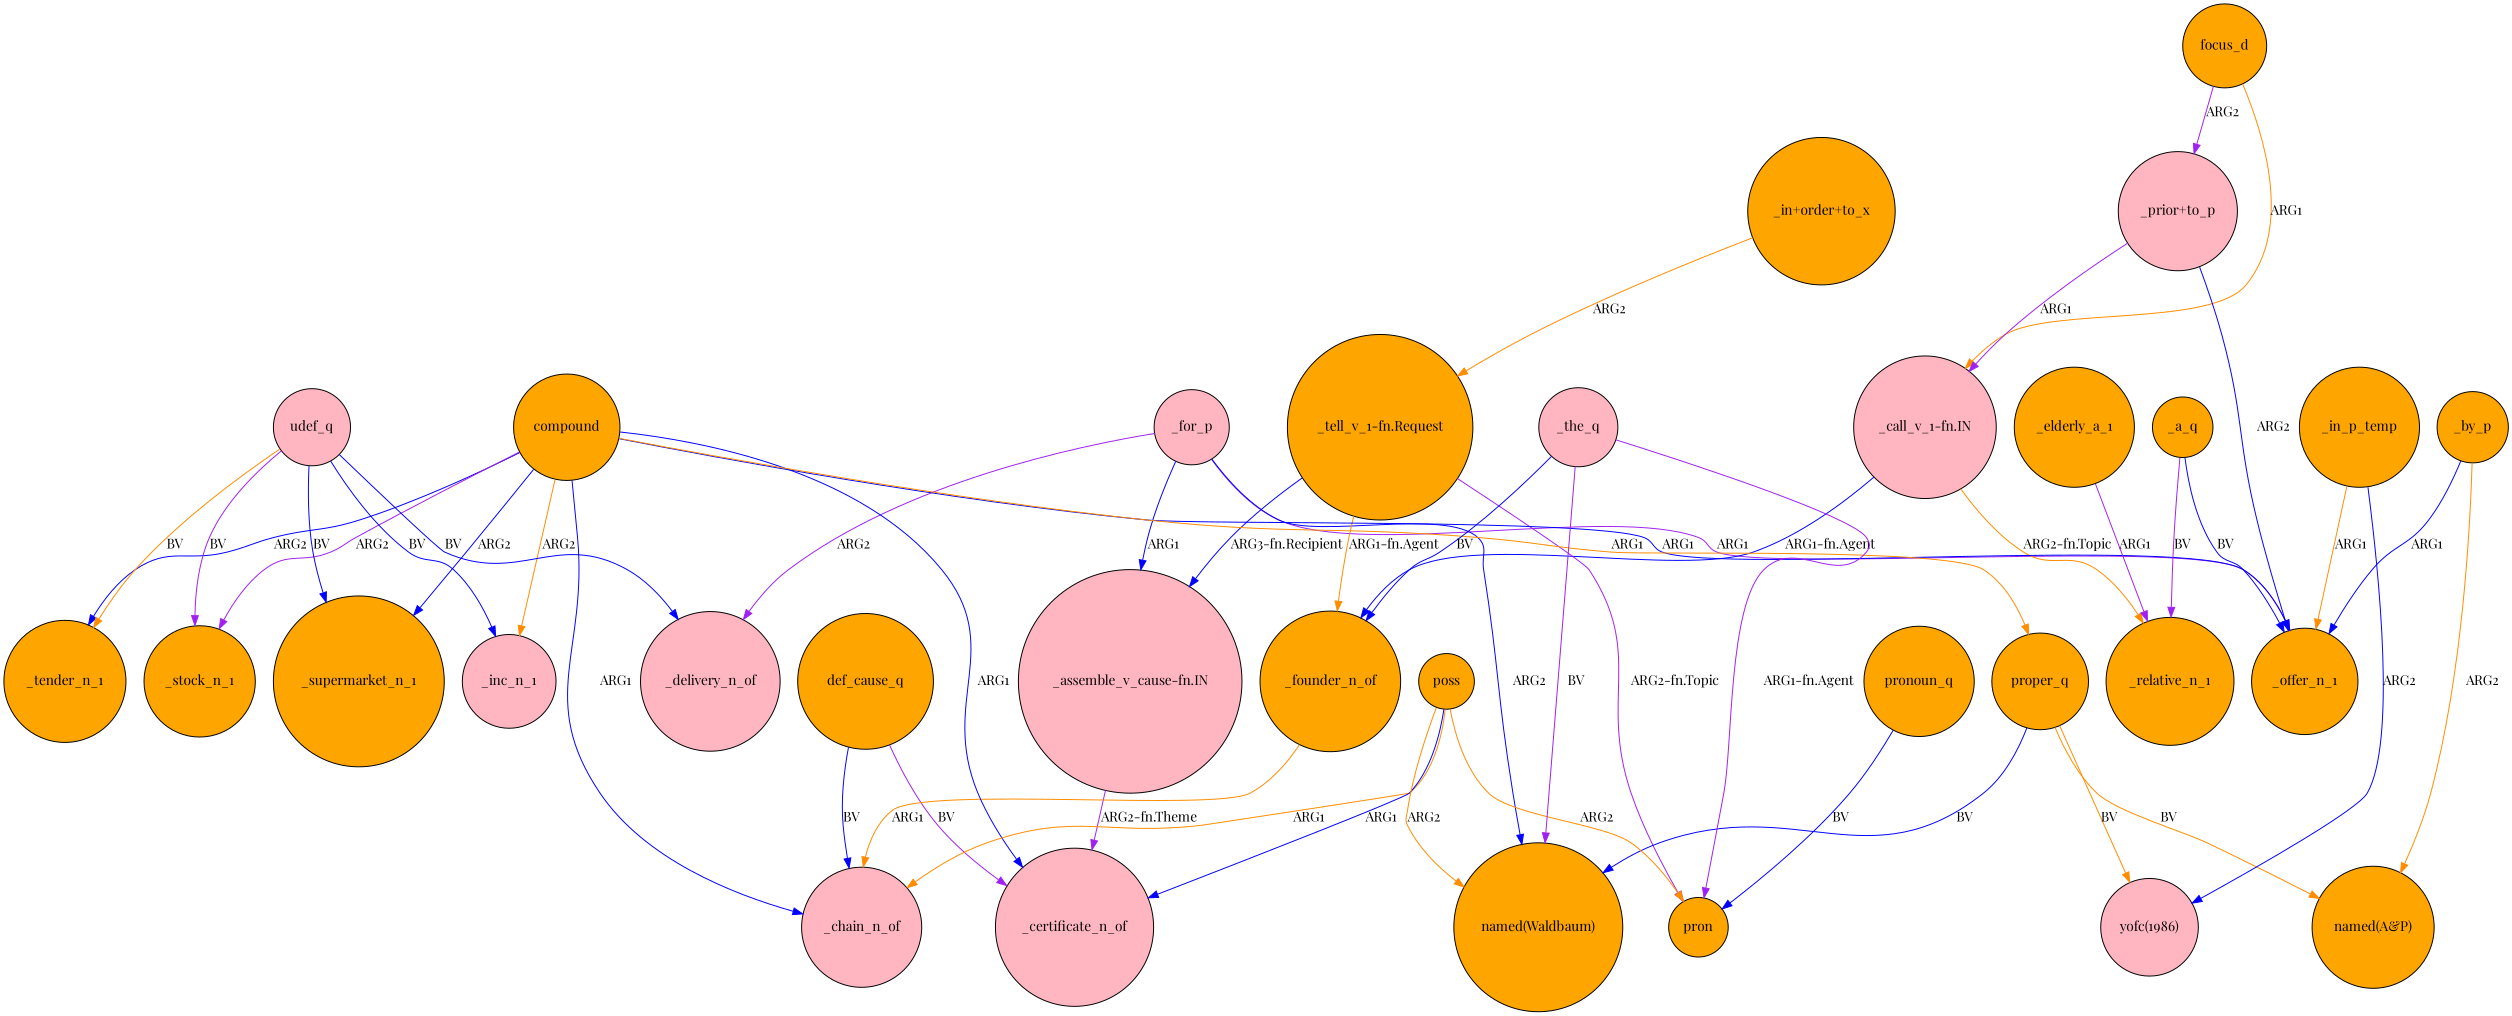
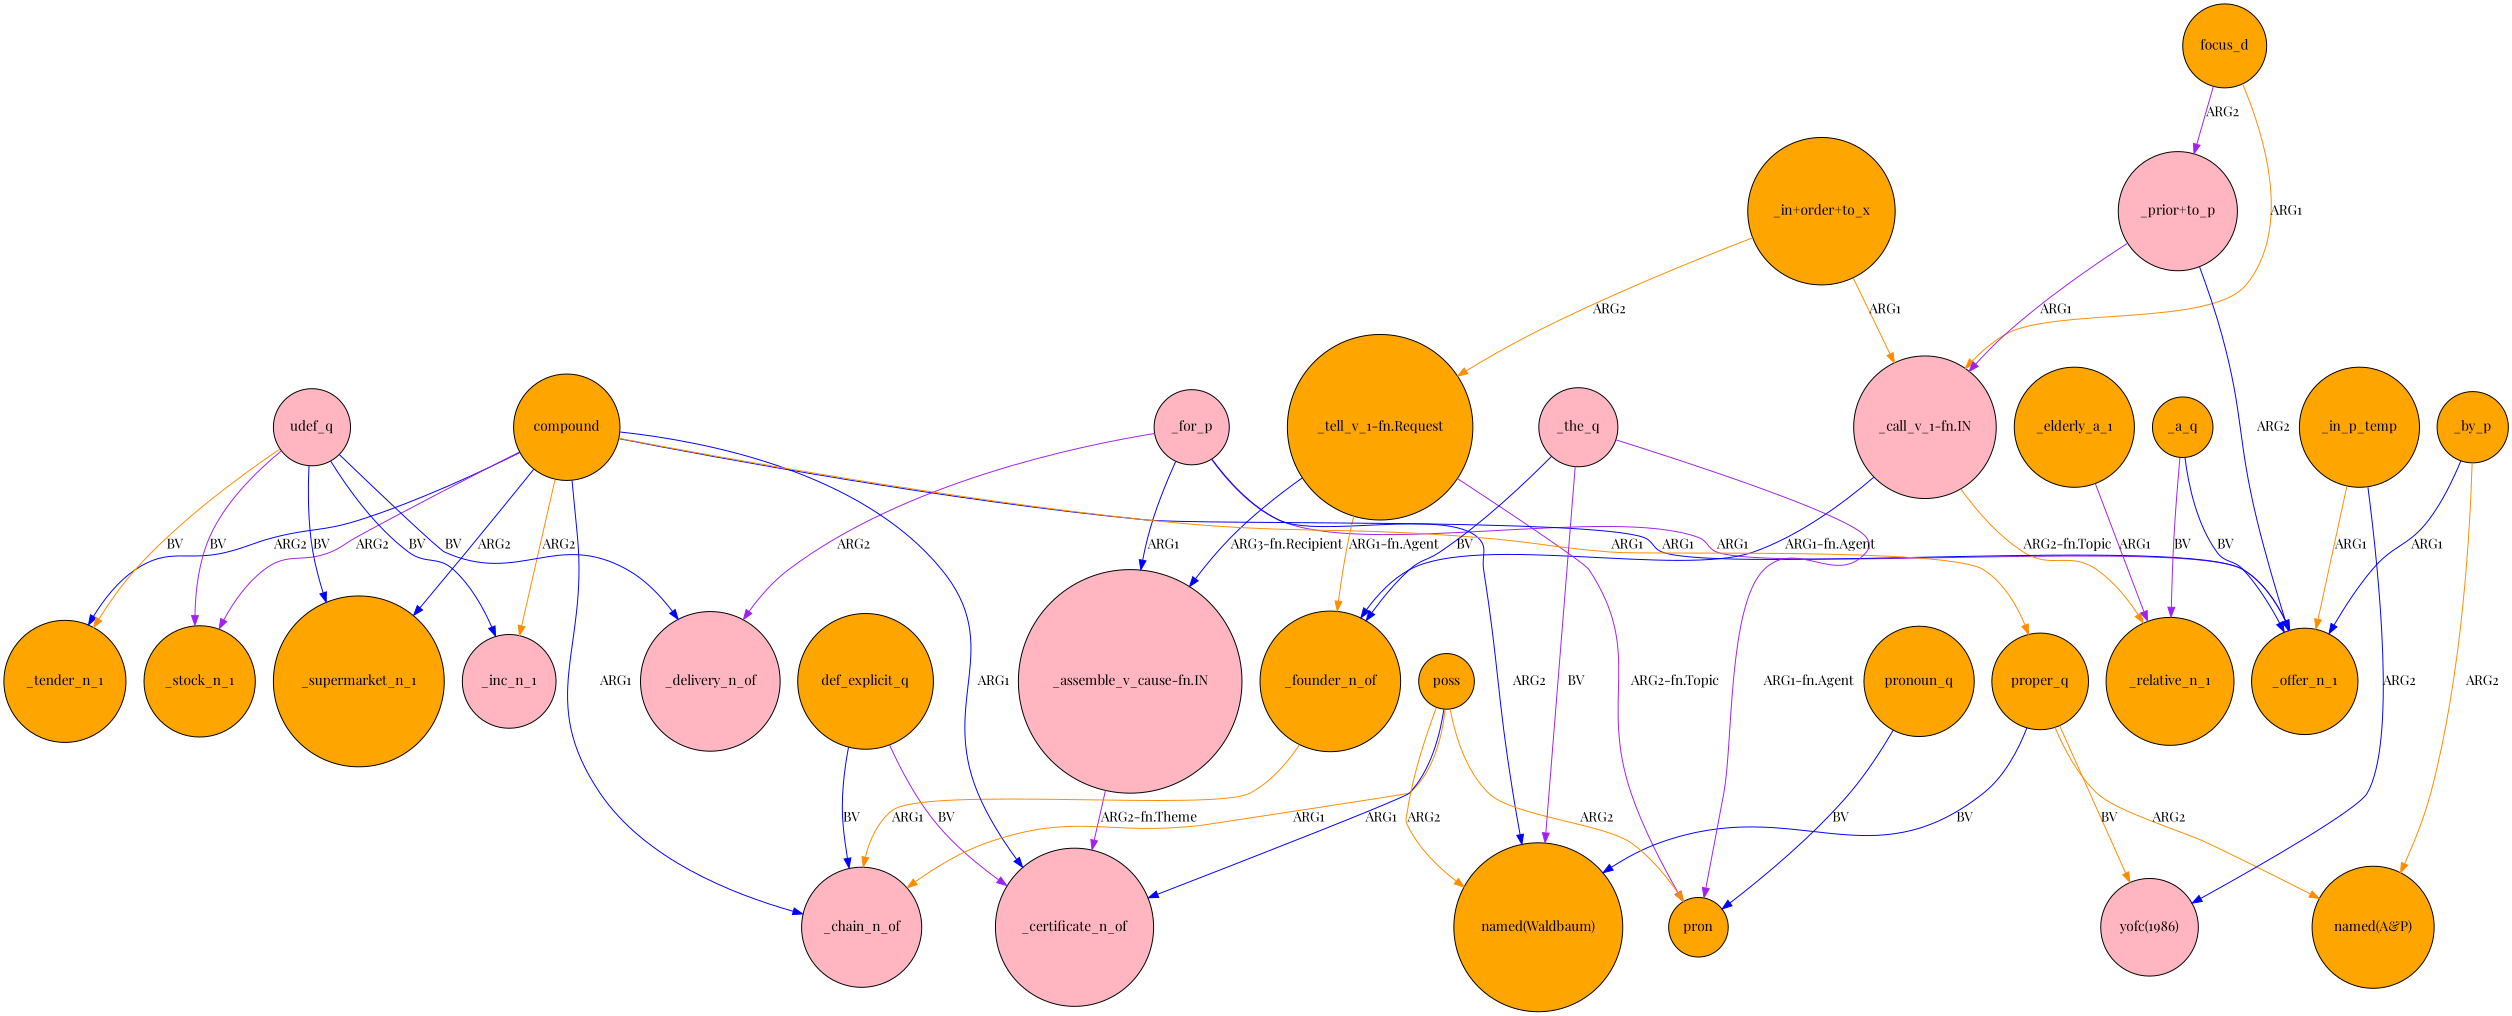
edge "_in+order+to_x" -> "_call_v_1-fn.IN": added, label "ARG1"
node "def_cause_q": label "def_cause_q" -> "def_explicit_q"
edge "proper_q" -> "named(A&P)": label "BV" -> "ARG2"
